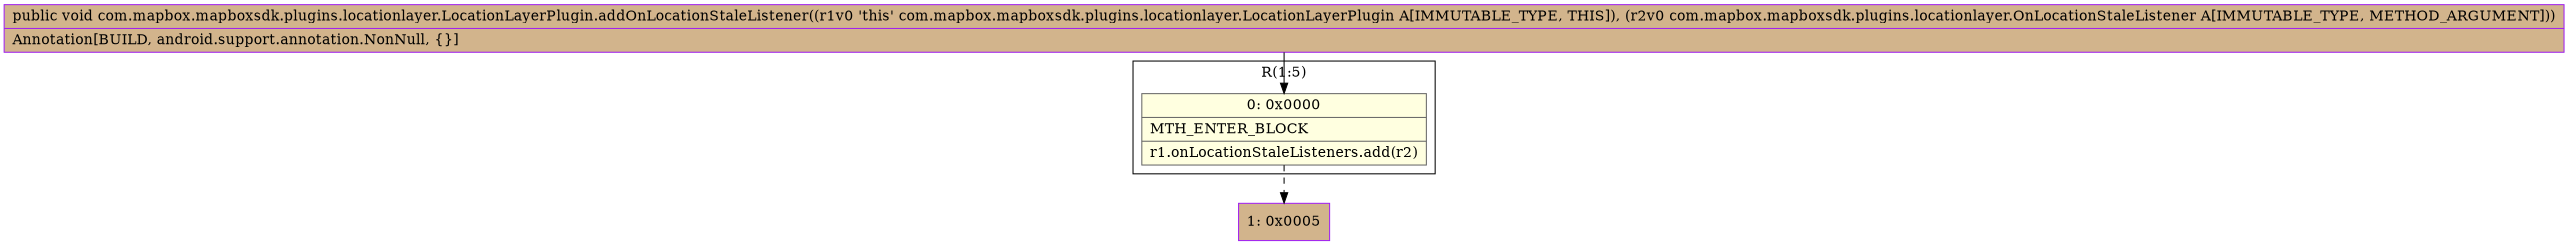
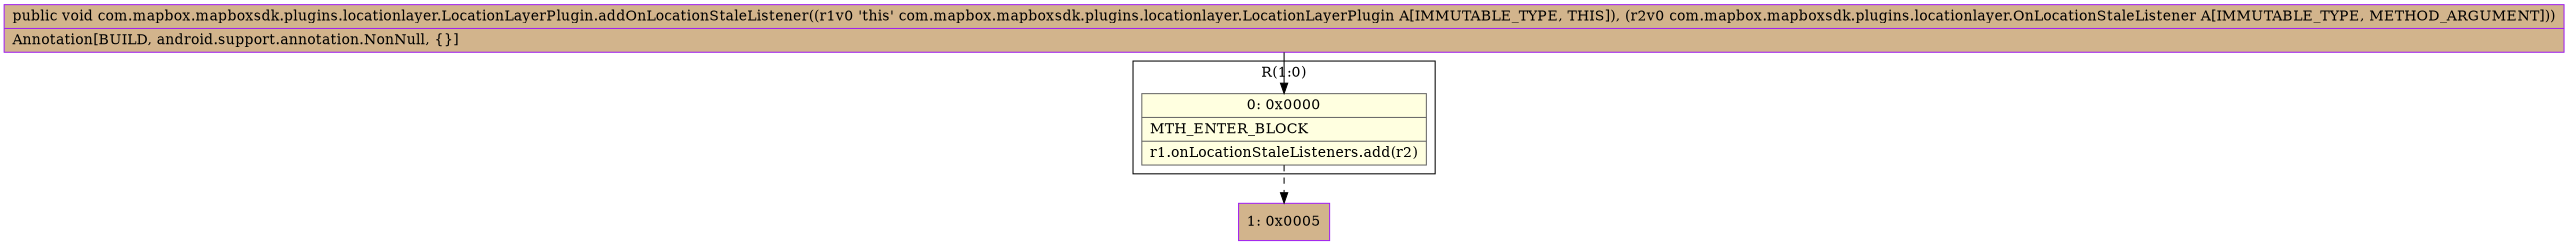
cluster "R(1:5)": label "R(1:5)" -> "R(1:0)"
